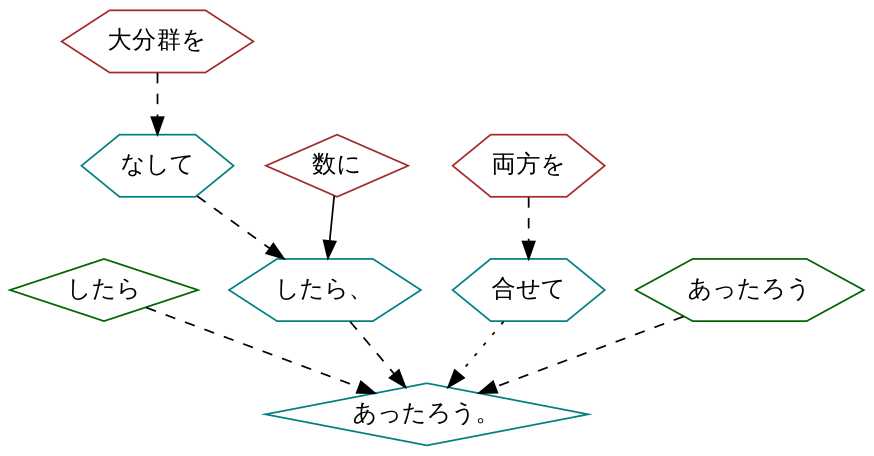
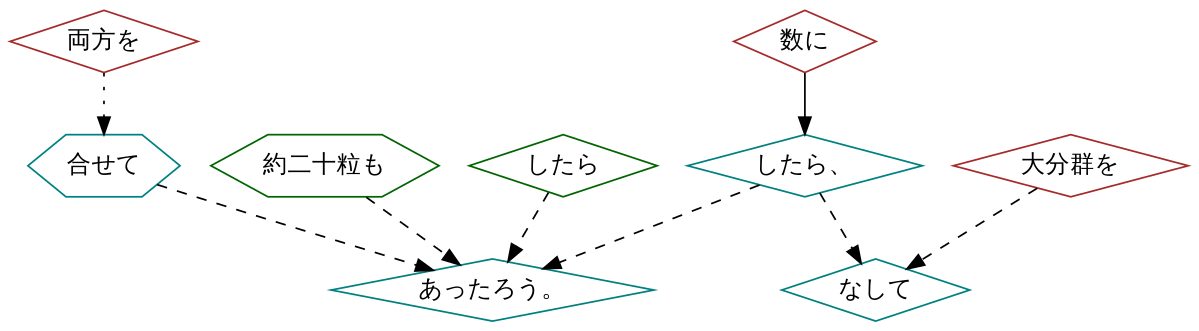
node "大分群を": shape hexagon -> diamond
node "なして": shape hexagon -> diamond
node "両方を": shape hexagon -> diamond
edge "両方を" -> "合せて": style dashed -> dotted
edge "なして" -> "したら、": reversed
node "したら、": shape hexagon -> diamond
node "あったろう": label "あったろう" -> "約二十粒も"
edge "合せて" -> "あったろう。": style dotted -> dashed
